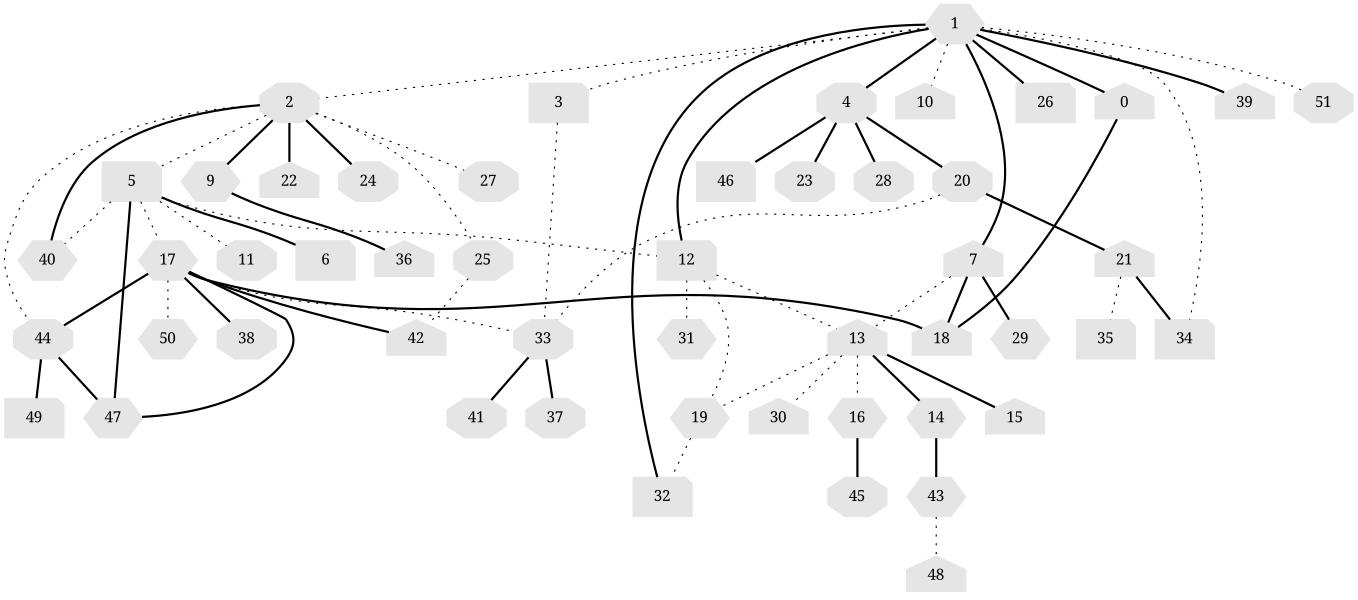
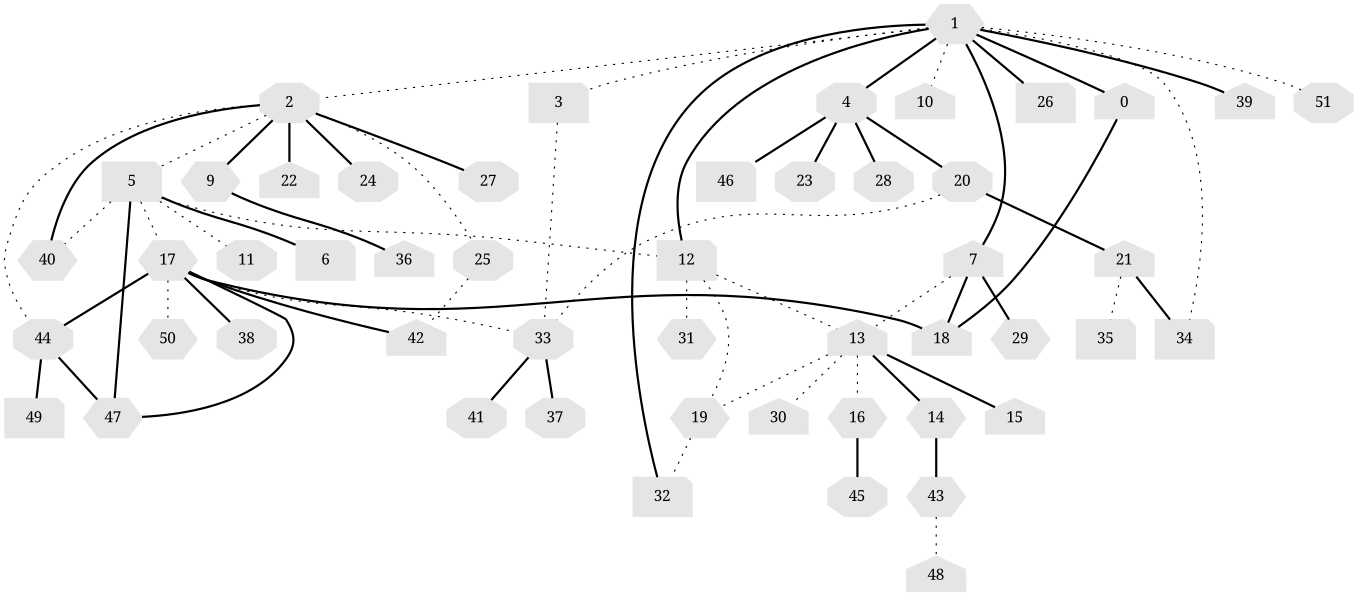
edge "2" -- "27": style dotted -> bold
